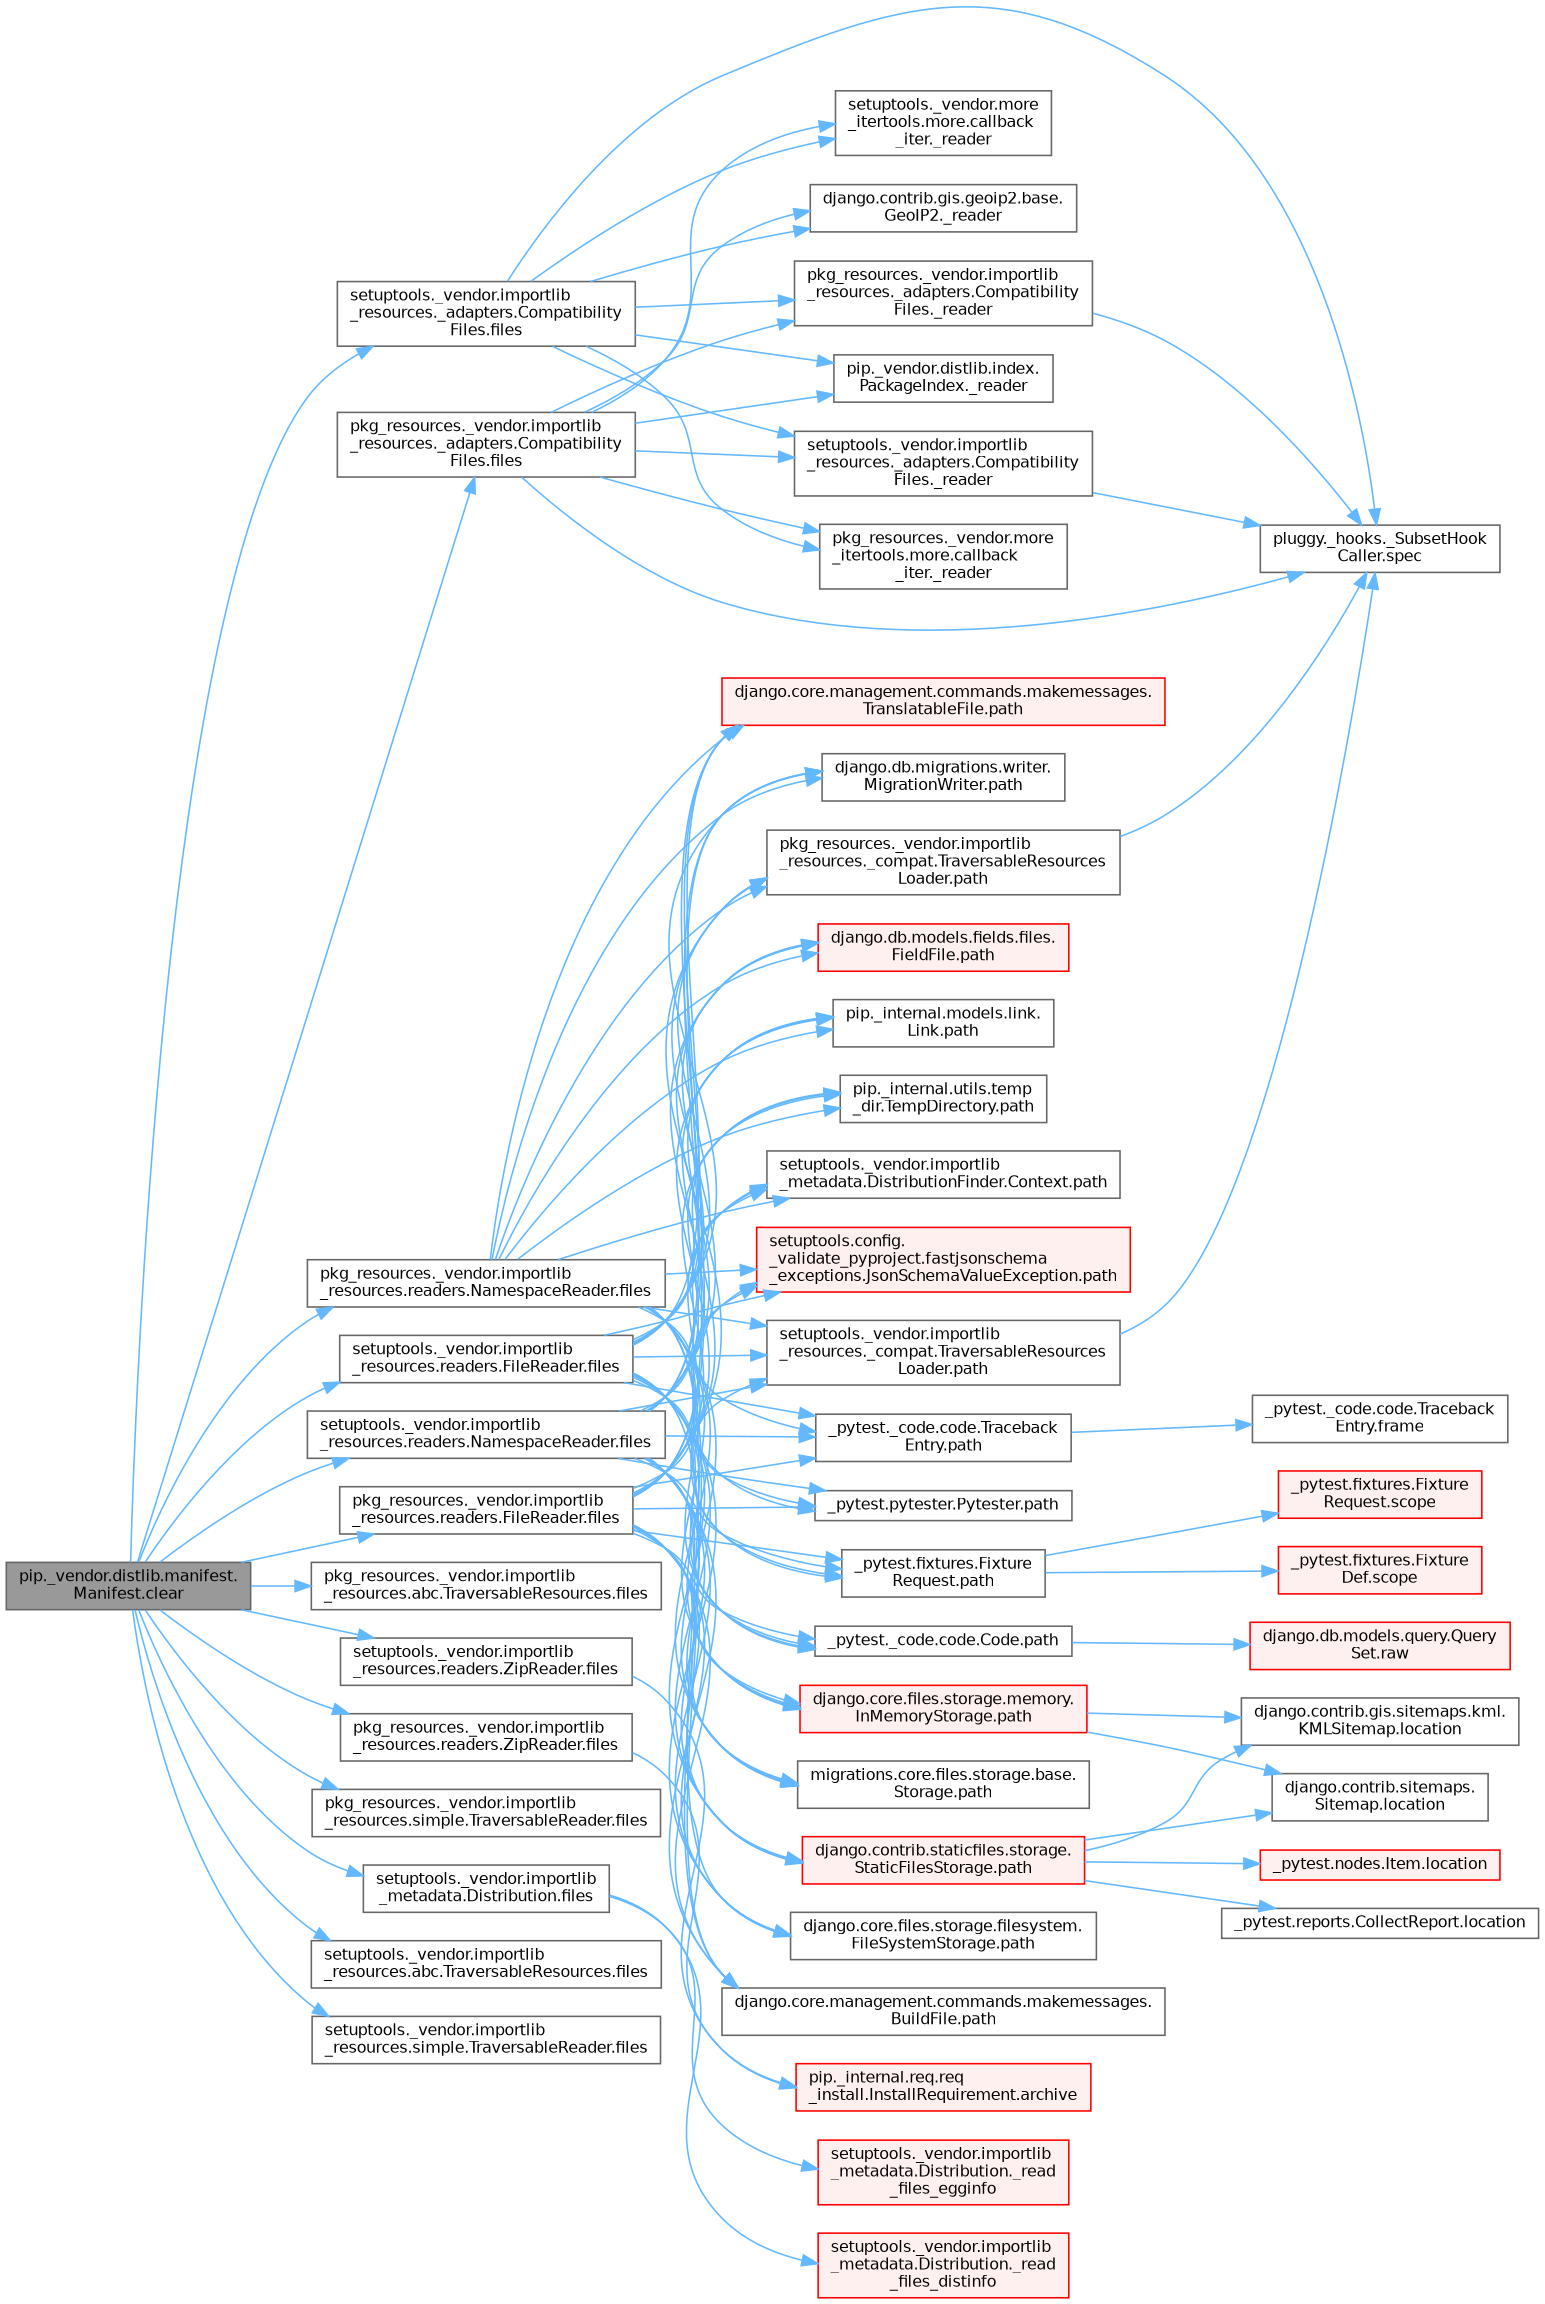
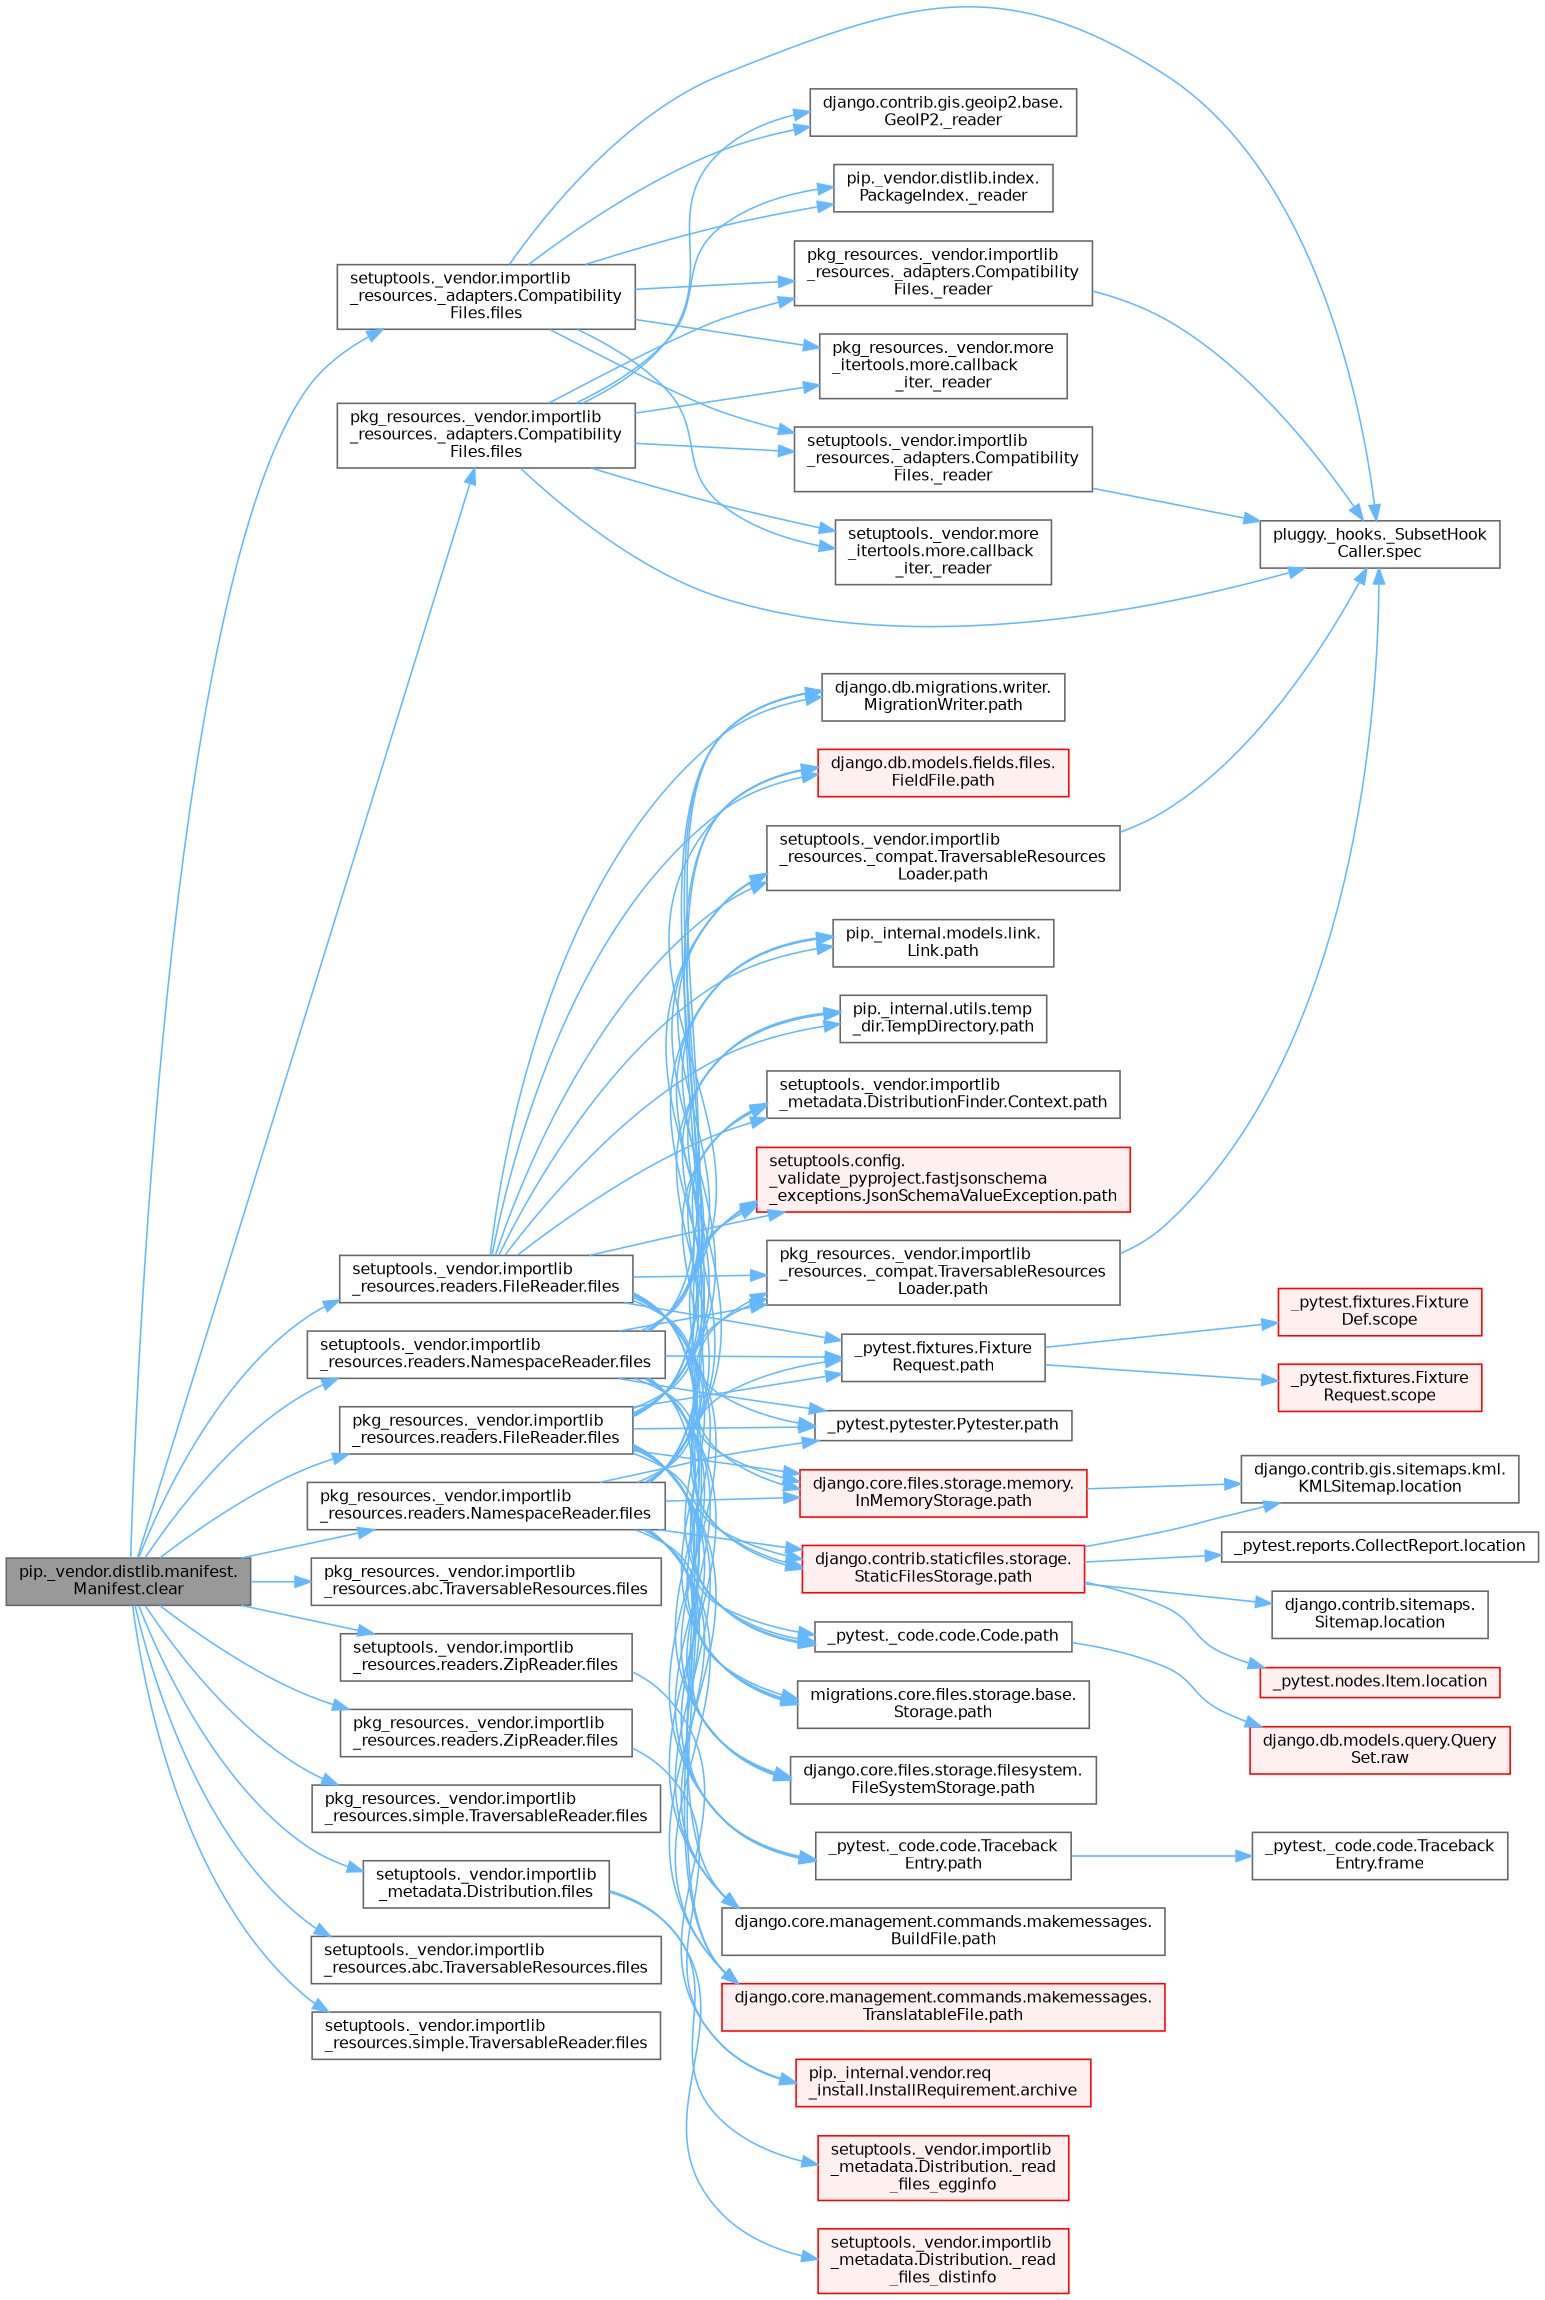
edge "django.core.files.storage.memory. InMemoryStorage.path" -> "django.contrib.sitemaps. Sitemap.location": removed
node "pip._internal.req.req _install.InstallRequirement.archive": label "pip._internal.req.req _install.InstallRequirement.archive" -> "pip._internal.vendor.req _install.InstallRequirement.archive"
